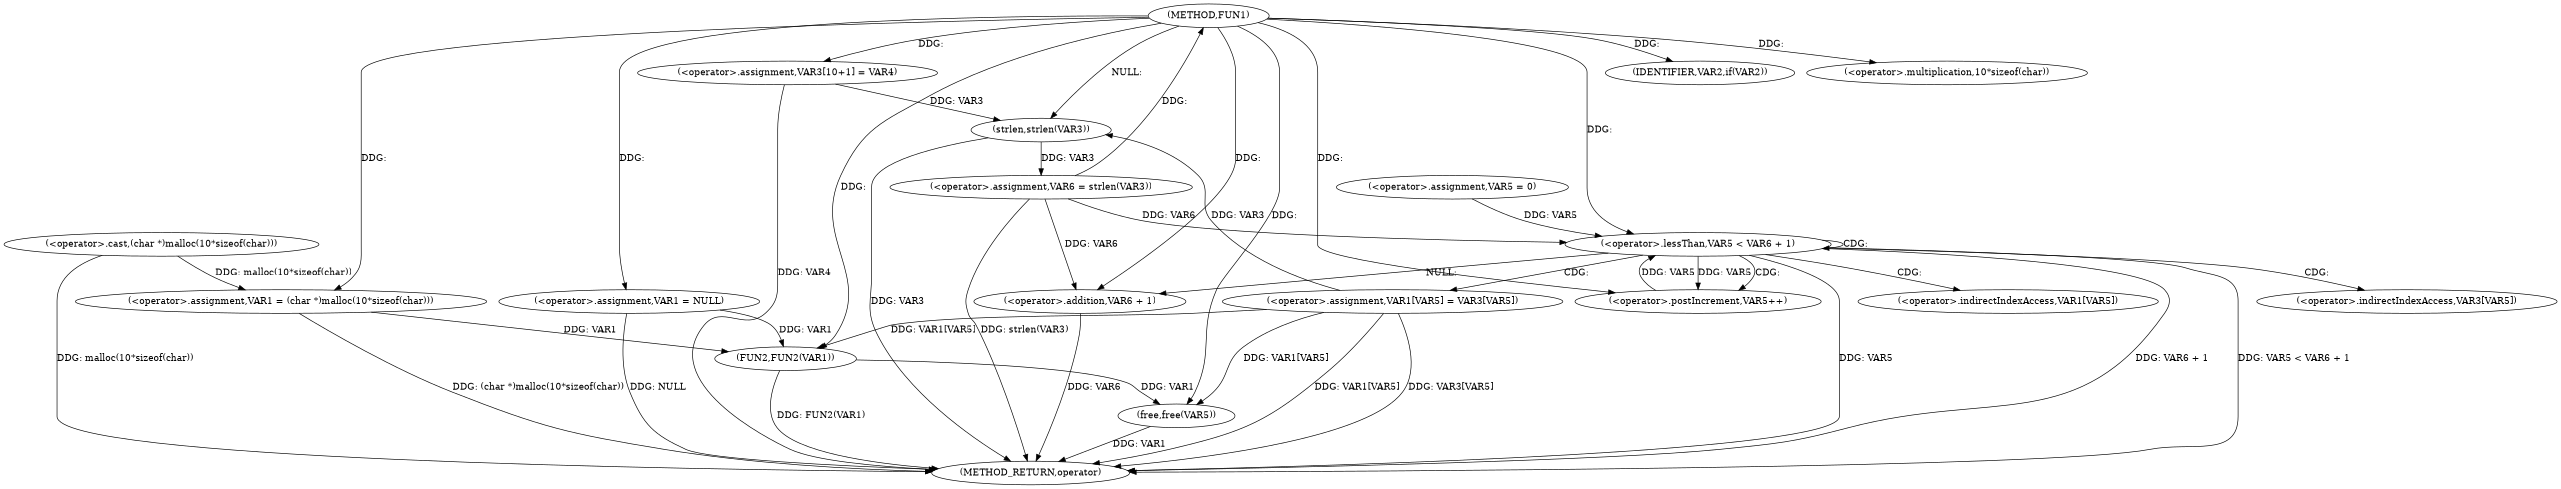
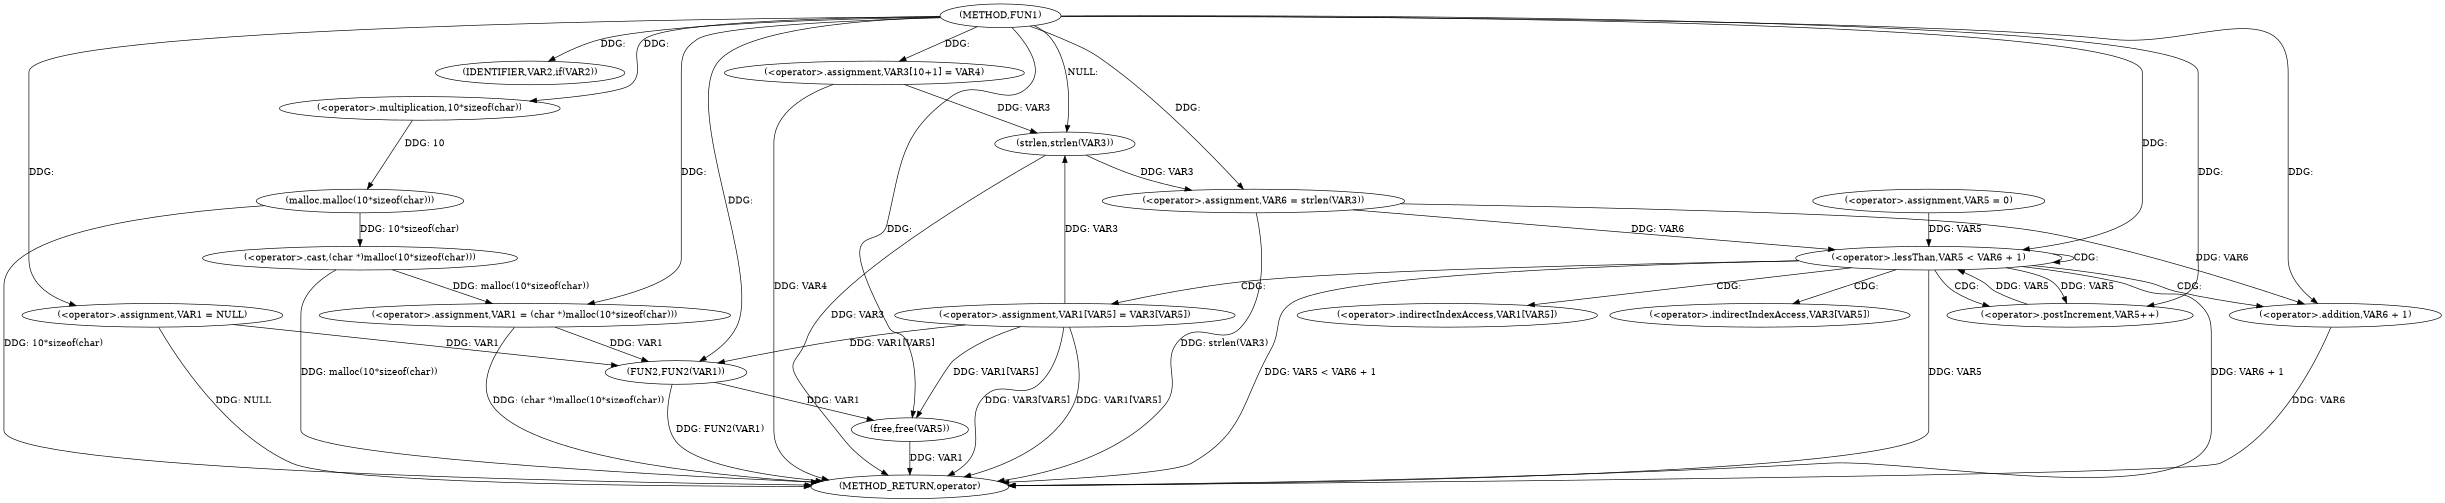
edge "(<operator>.assignment,VAR6 = strlen(VAR3))" -> "(METHOD,FUN1)": reversed
node "(malloc,malloc(10*sizeof(char)))": added
edge "(<operator>.lessThan,VAR5 < VAR6 + 1)" -> "(<operator>.addition,VAR6 + 1)": label "NULL: " -> "CDG: "
